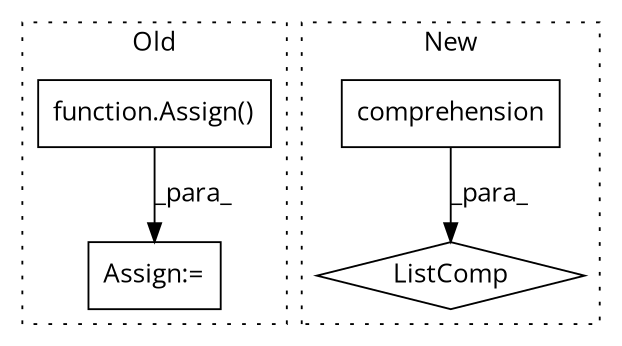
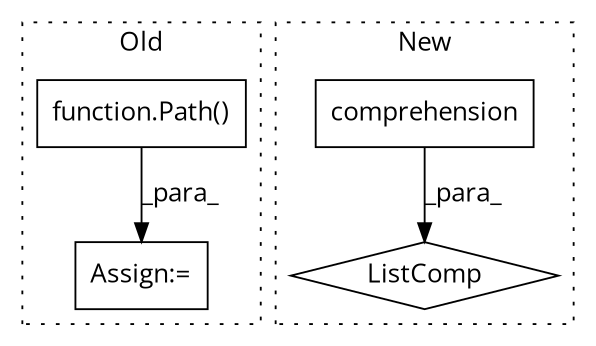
node "function.Assign()": label "function.Assign()" -> "function.Path()"
